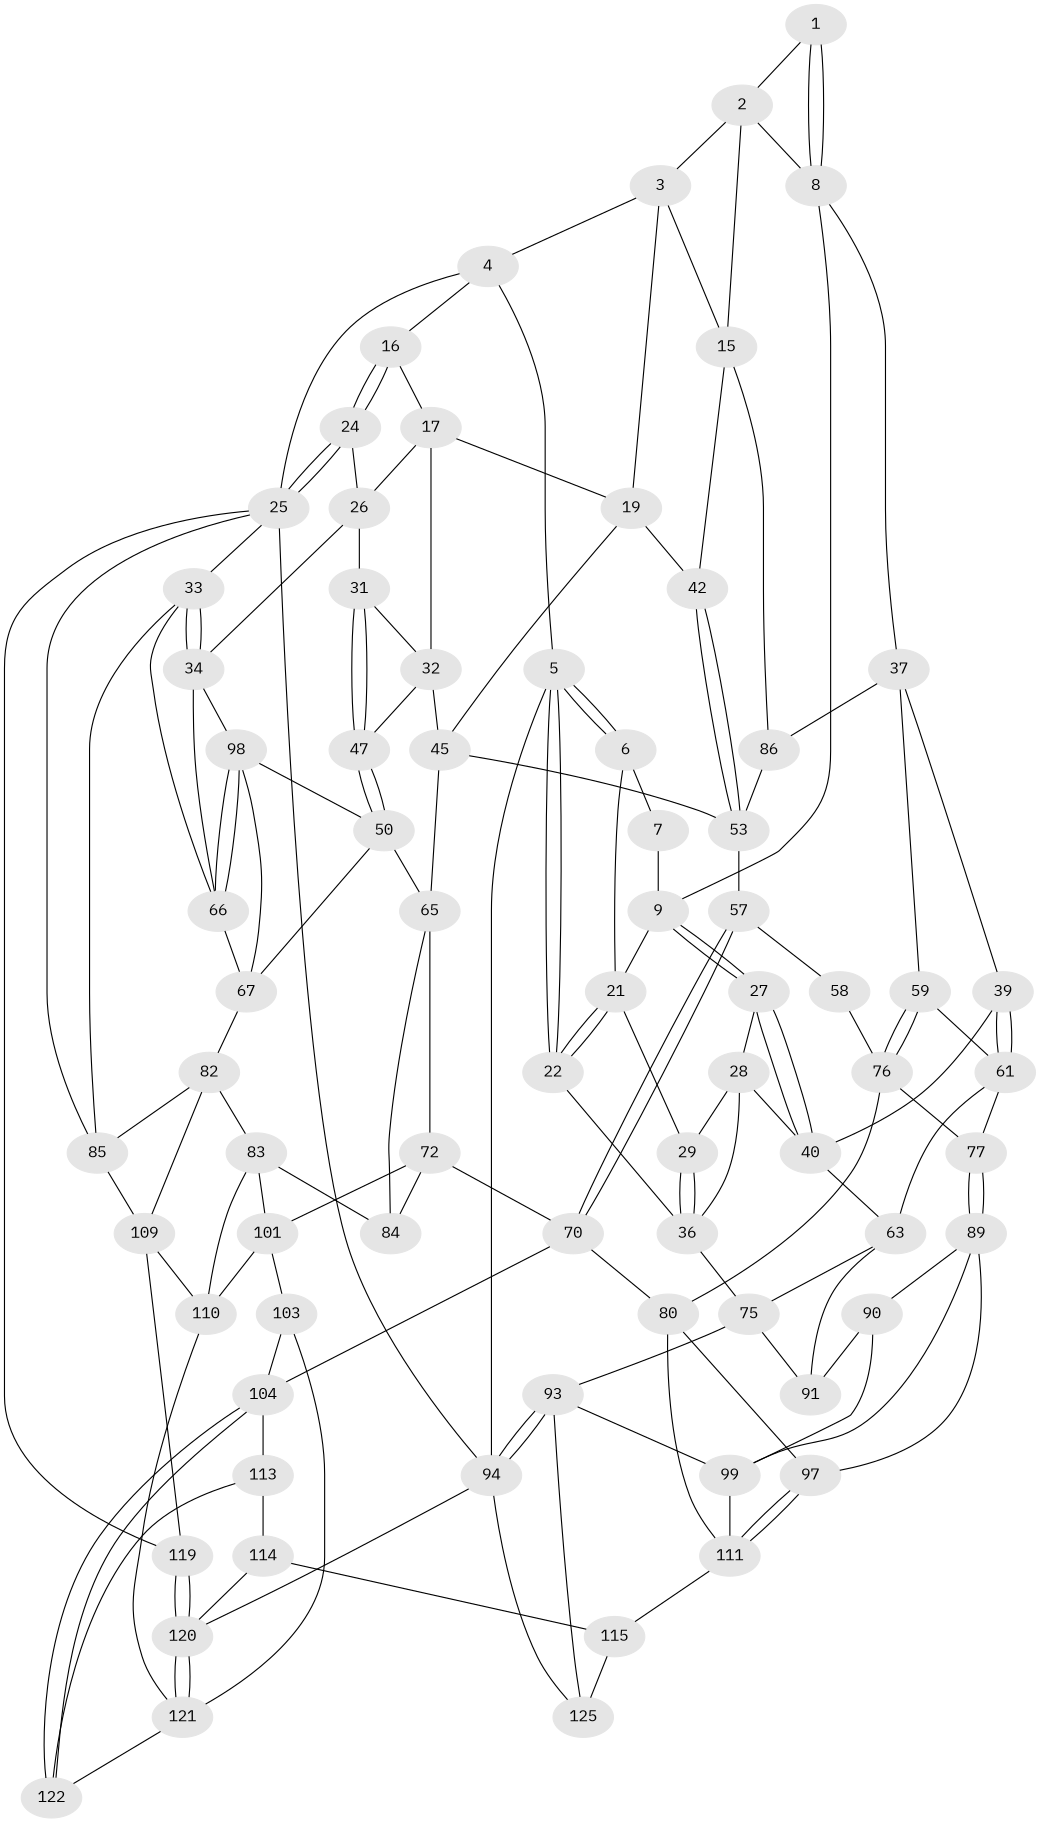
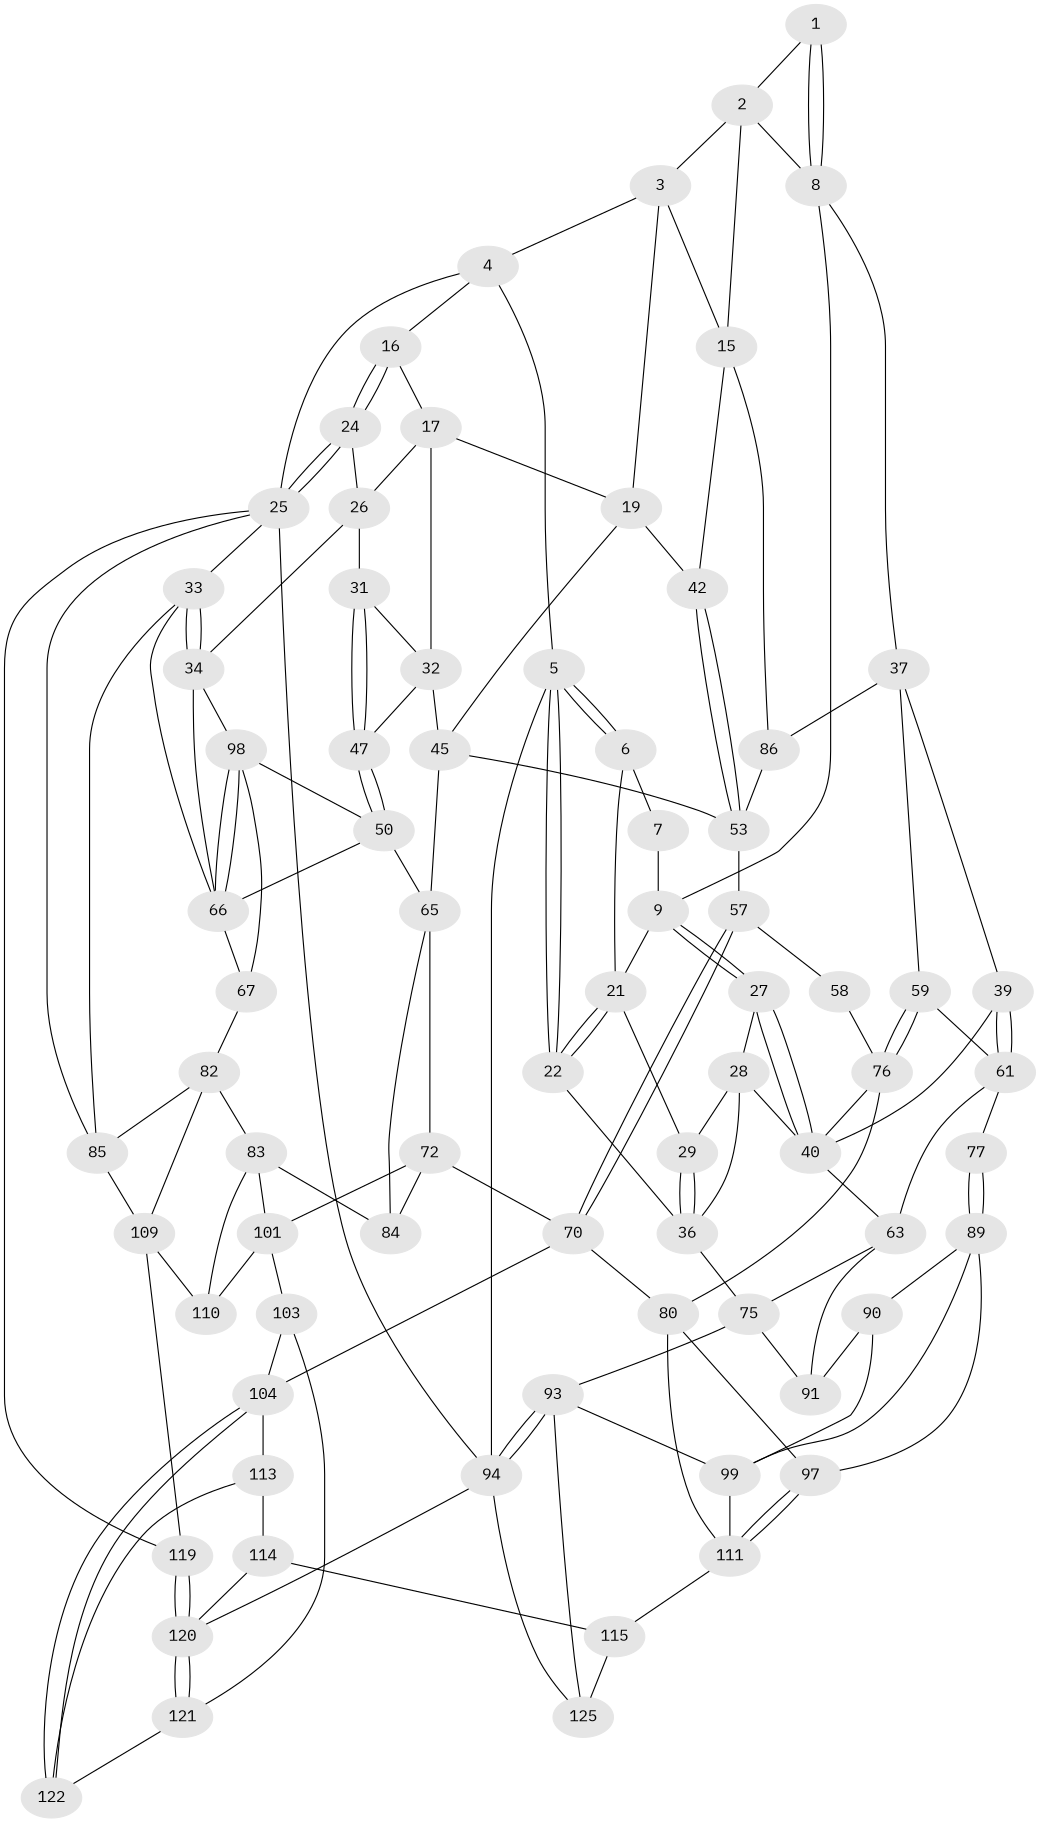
edge "50" -- "67": now "50" -- "66"
edge "76" -- "77": now "76" -- "40"
edge "110" -- "121": removed
